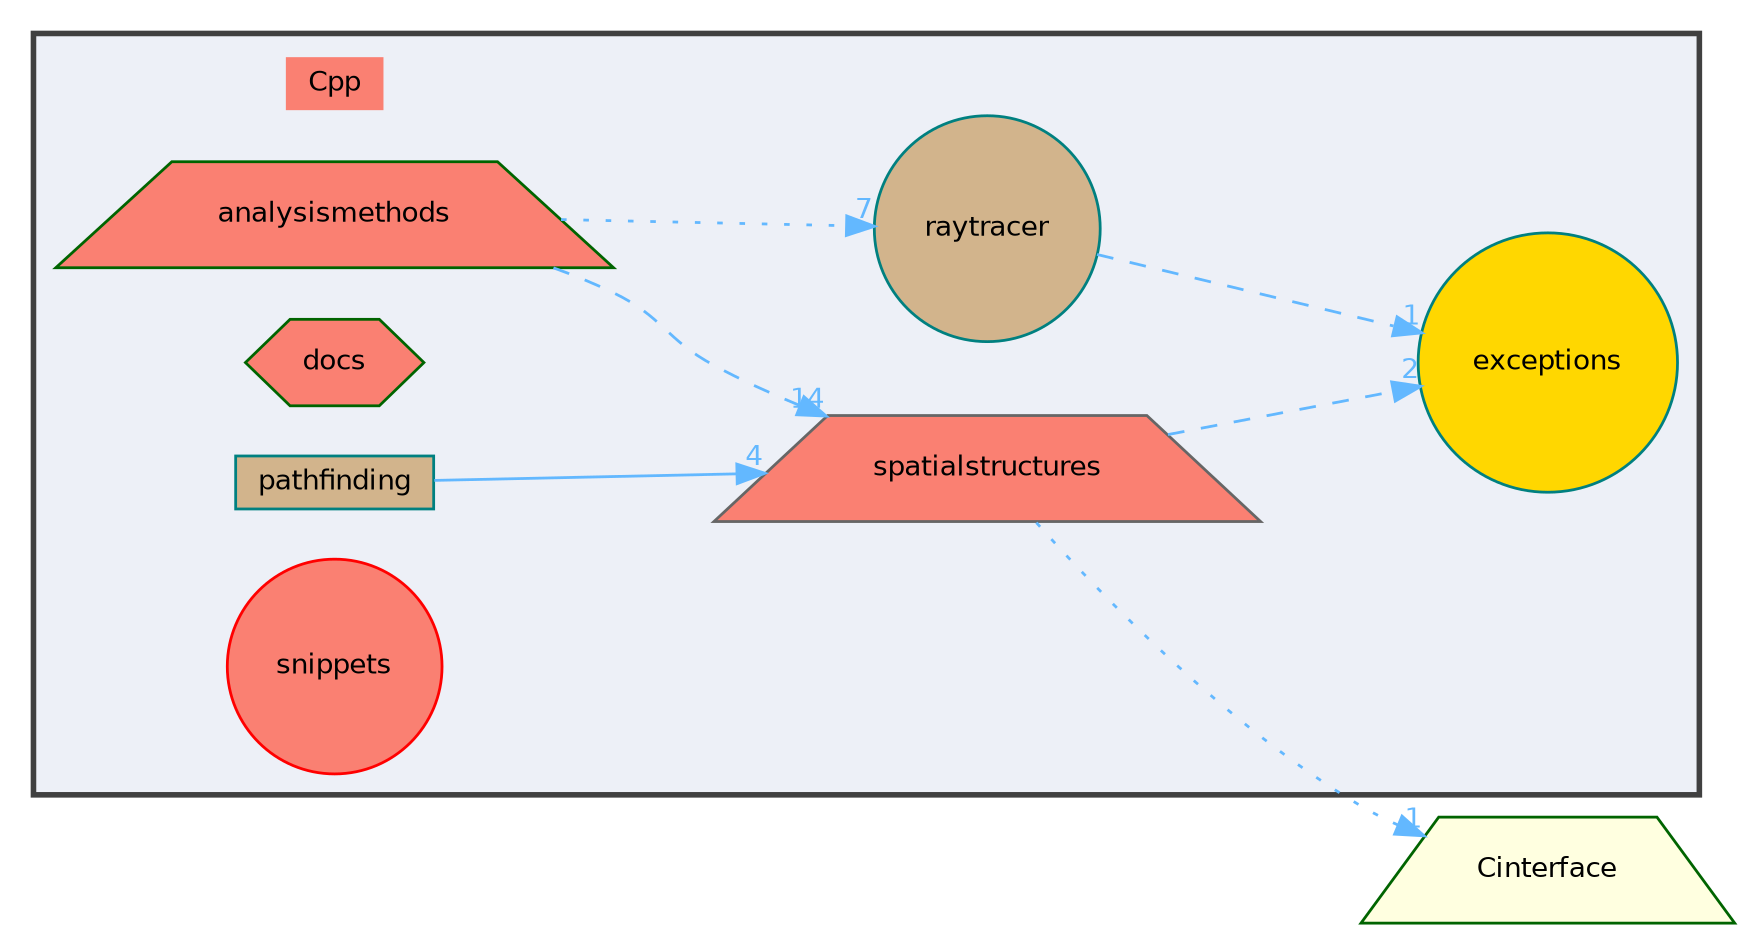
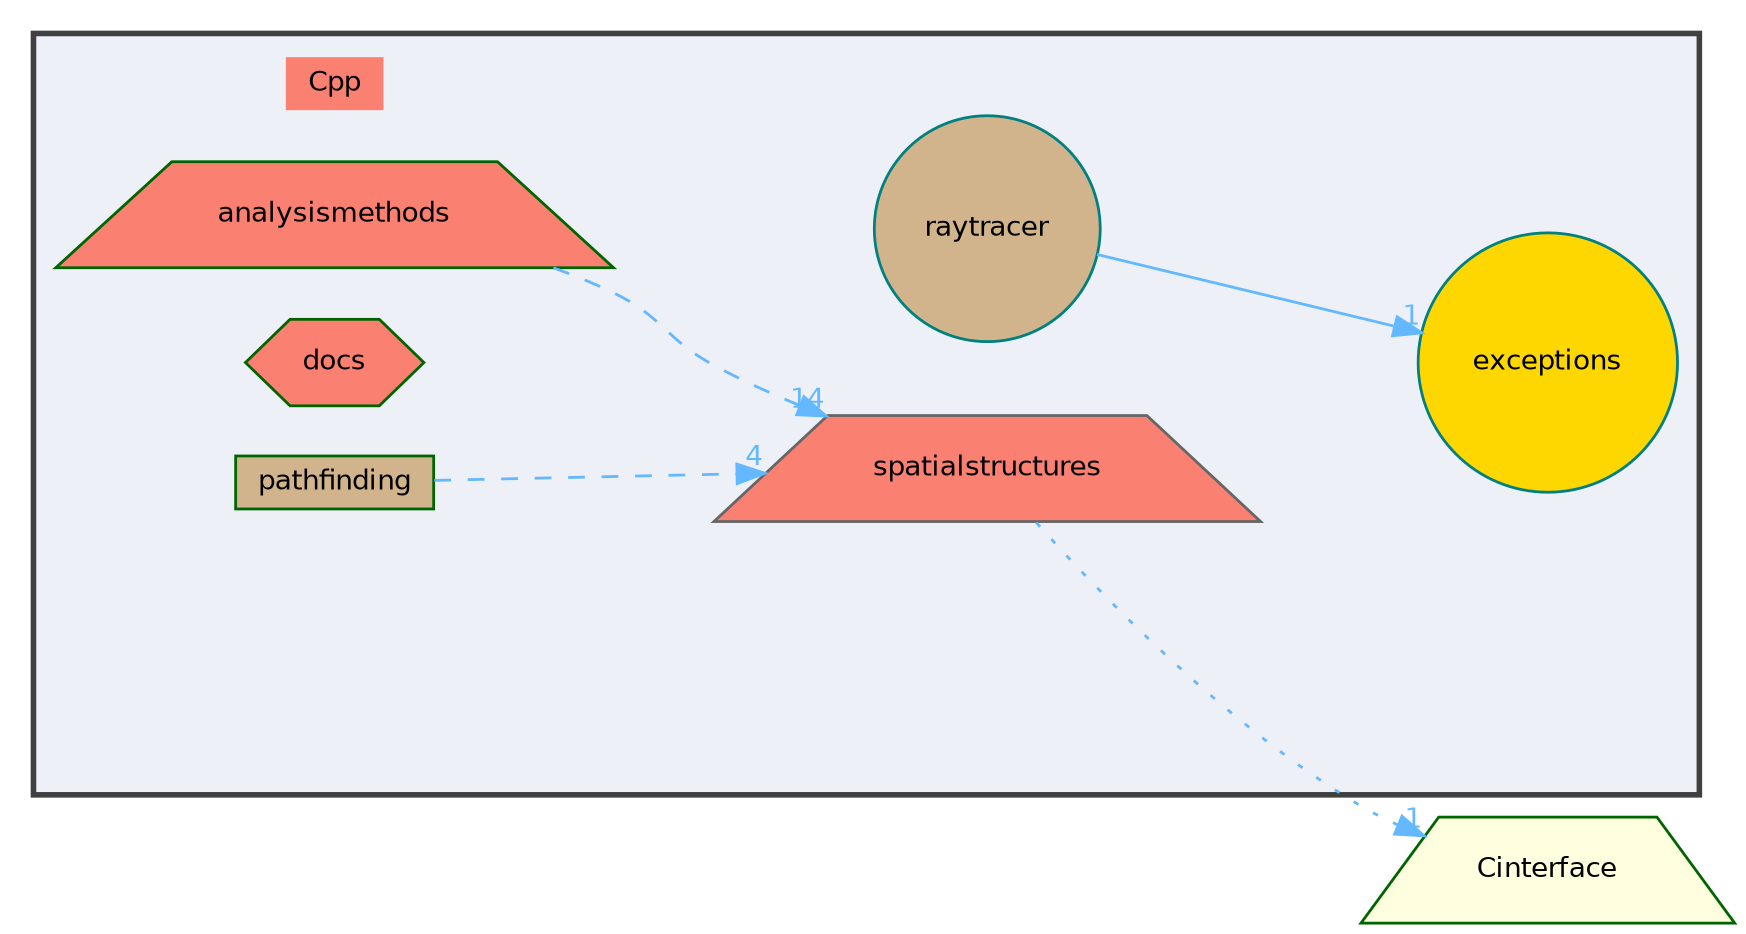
edge "analysismethods" -> "raytracer": removed
edge "raytracer" -> "exceptions": style dashed -> solid
edge "spatialstructures" -> "exceptions": removed
edge "pathfinding" -> "spatialstructures": style solid -> dashed
node "pathfinding": color teal -> darkgreen
node "snippets": removed
